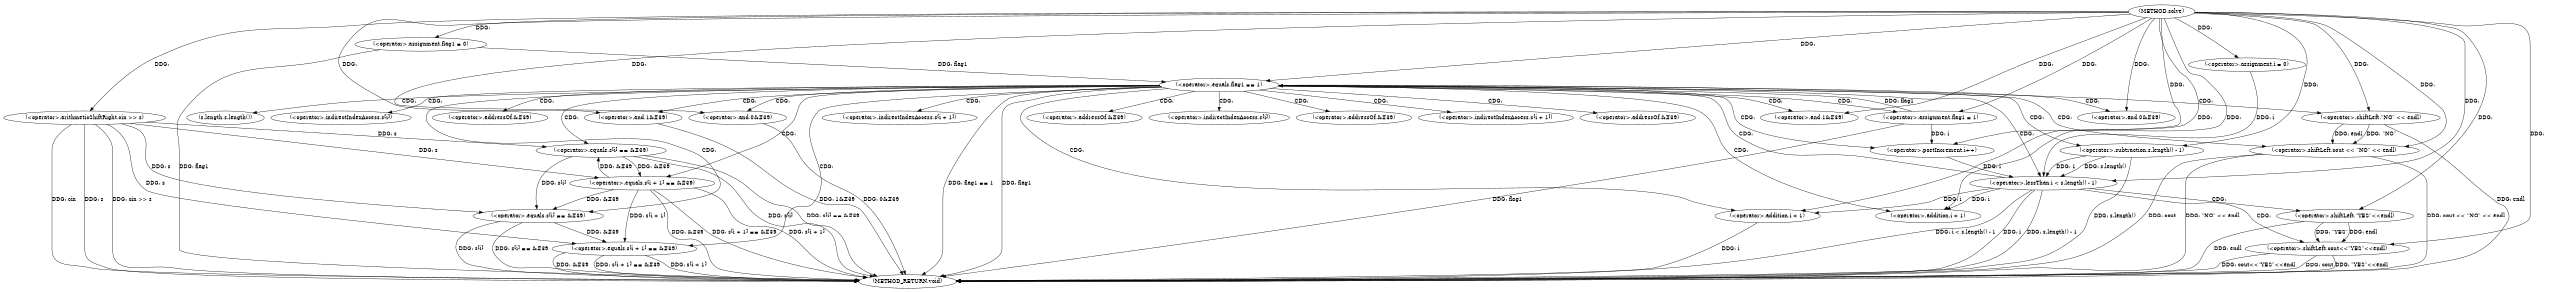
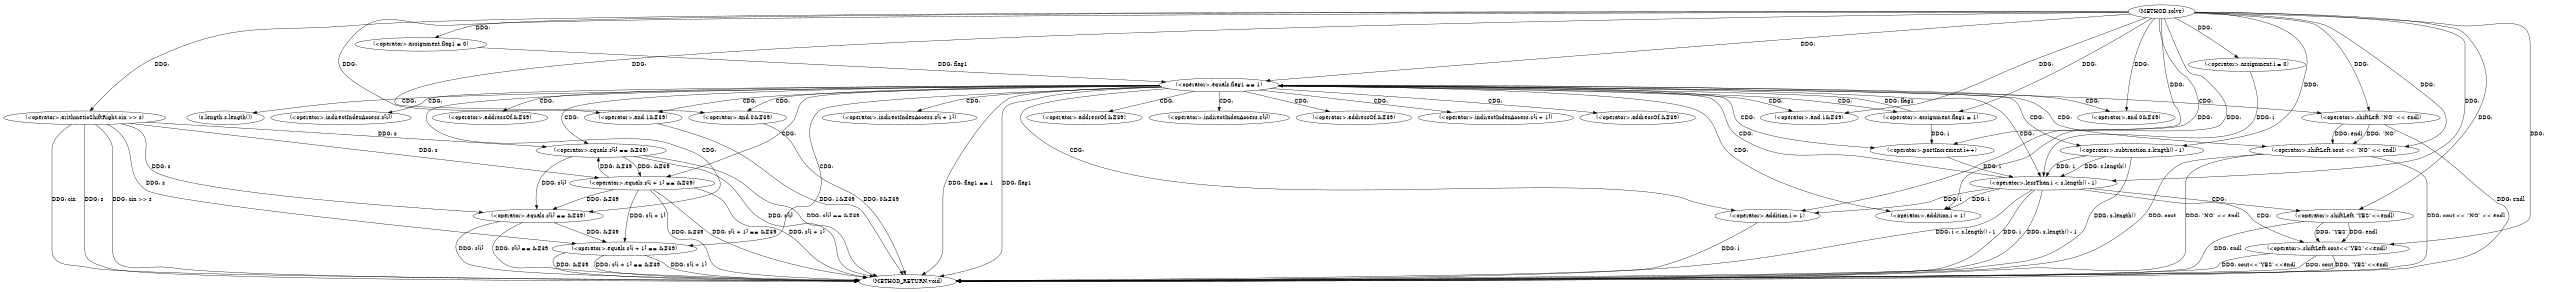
edge "(<operator>.assignment,flag1 = 1)" -> "(METHOD_RETURN,void)": removed, label "DDG: flag1"
edge "(<operator>.assignment,flag1 = 0)" -> "(METHOD_RETURN,void)": removed, label "DDG: flag1"
